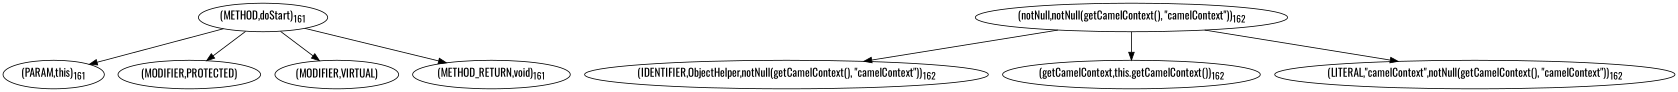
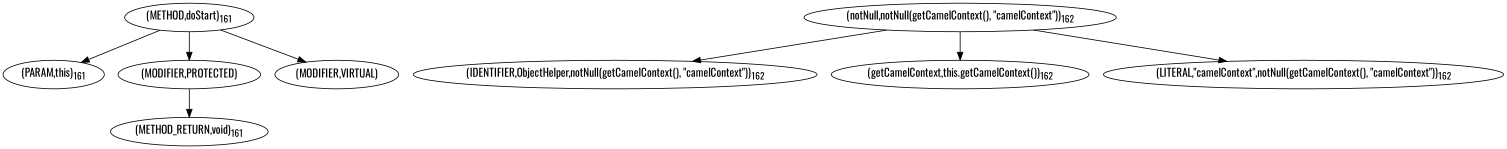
edge "(METHOD,doStart)" -> "(METHOD_RETURN,void)": now "(MODIFIER,PROTECTED)" -> "(METHOD_RETURN,void)"
